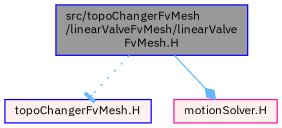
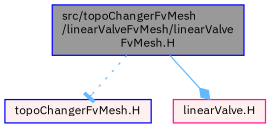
node "motionSolver.H": label "motionSolver.H" -> "linearValve.H"
